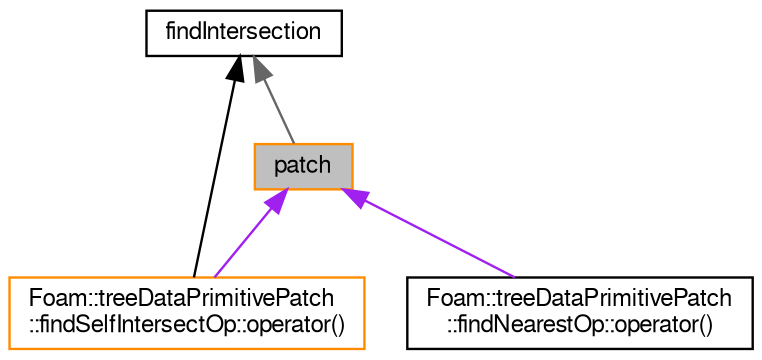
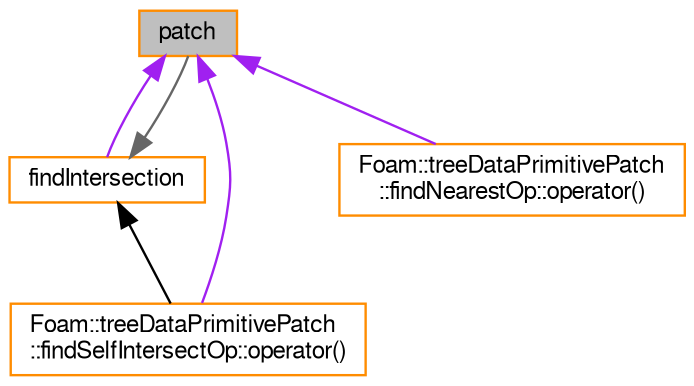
node "findIntersection": color black -> darkorange
edge "findIntersection" -> "patch": added
node "Foam::treeDataPrimitivePatch ::findNearestOp::operator()": color black -> darkorange
